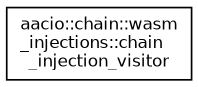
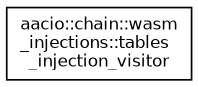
node "aacio::chain::wasm _injections::chain _injection_visitor": label "aacio::chain::wasm _injections::chain _injection_visitor" -> "aacio::chain::wasm _injections::tables _injection_visitor"
